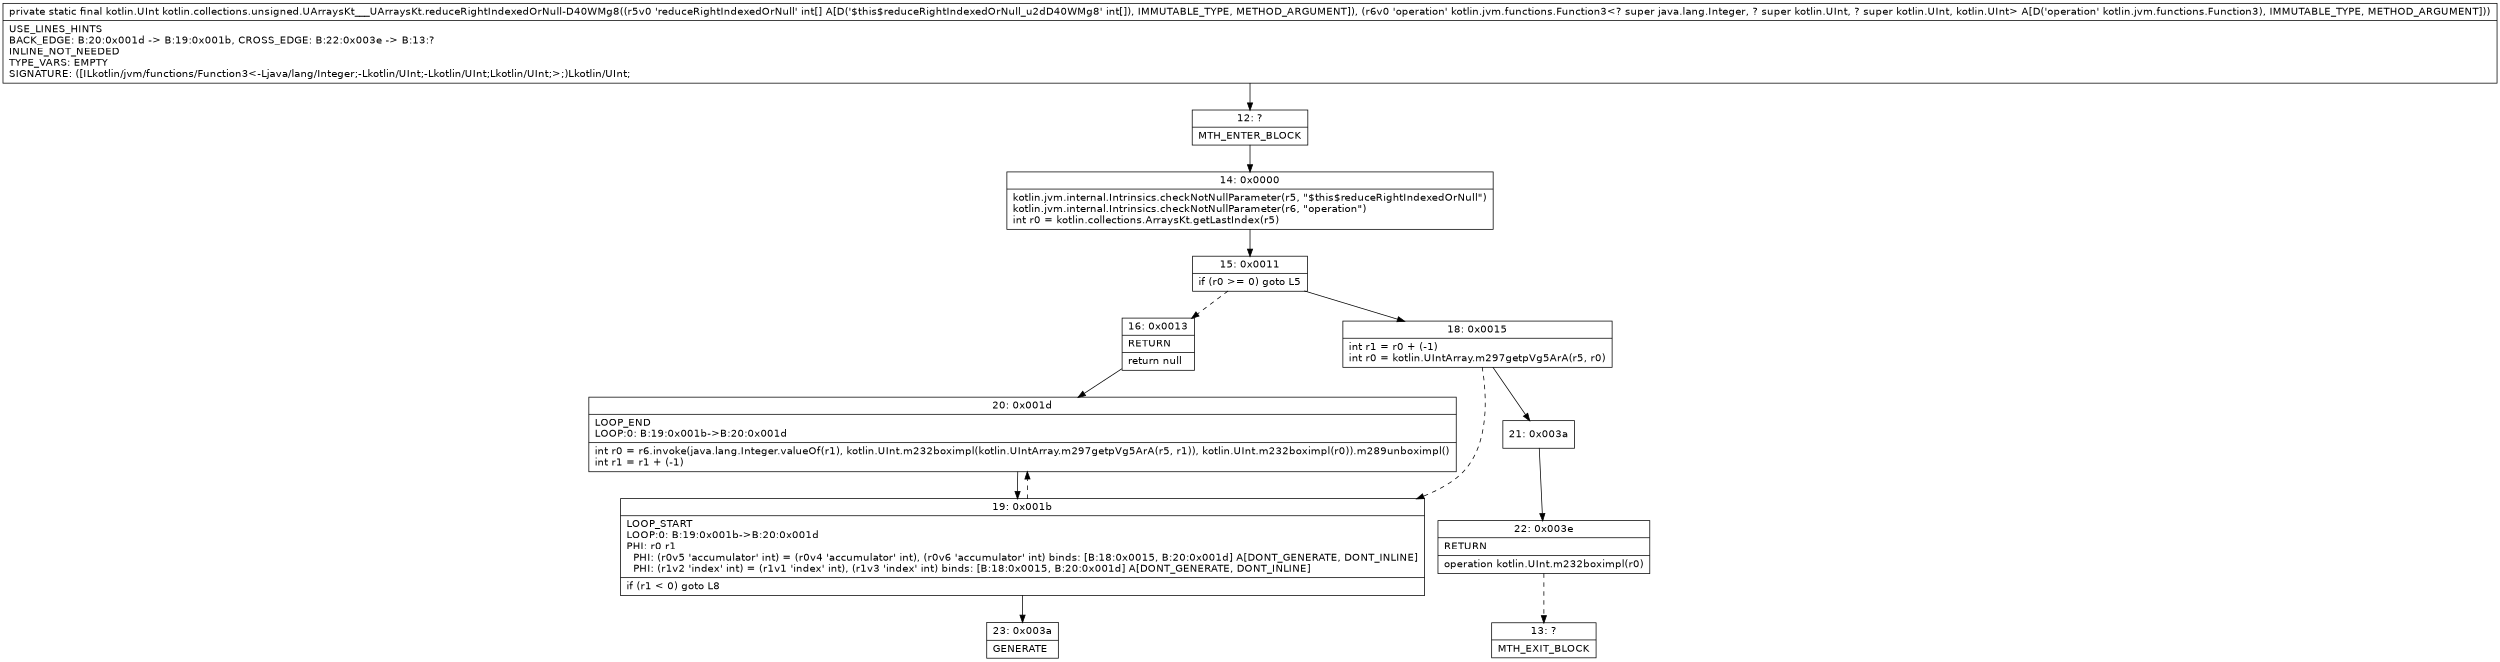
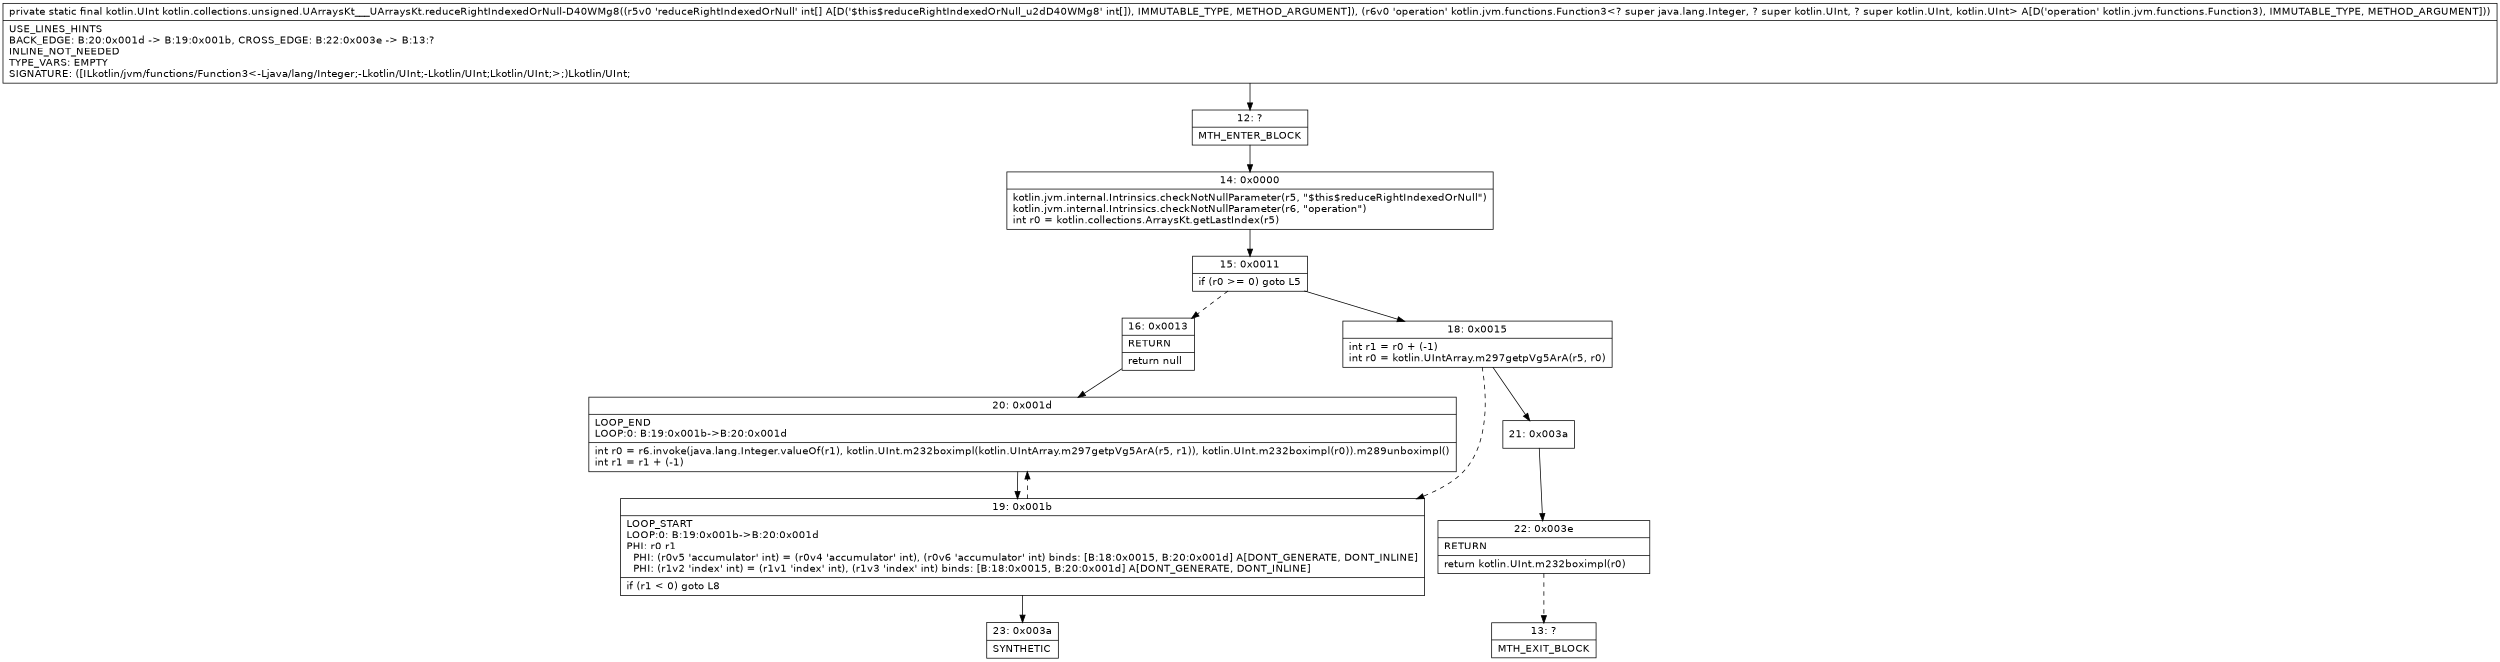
node "22: 0x003e": text "operation kotlin.UInt.m232boximpl(r0)" -> "return kotlin.UInt.m232boximpl(r0)"
node "23: 0x003a": text "GENERATE" -> "SYNTHETIC"
